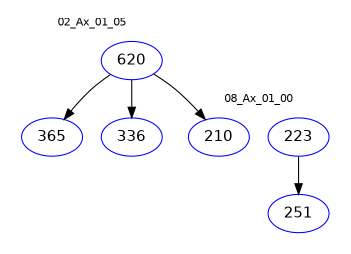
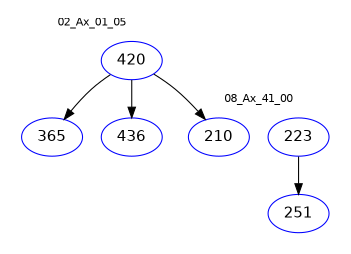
node "620": label "620" -> "420"
cluster "08_Ax_01_00": label "08_Ax_01_00" -> "08_Ax_41_00"
node "336": label "336" -> "436"
